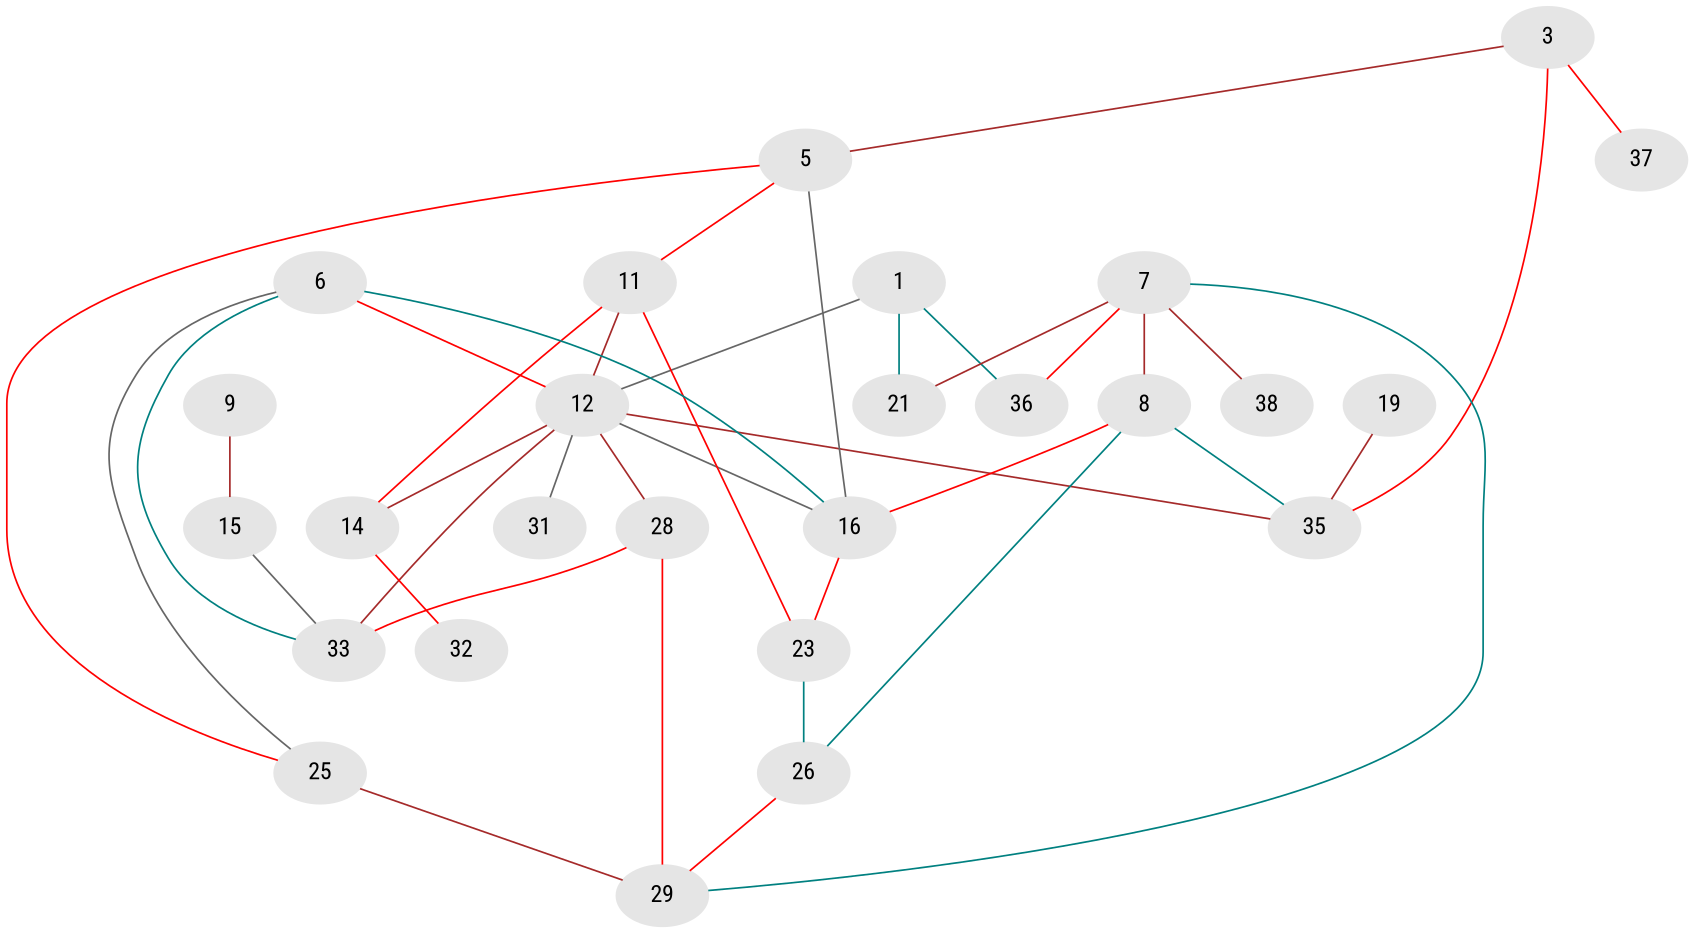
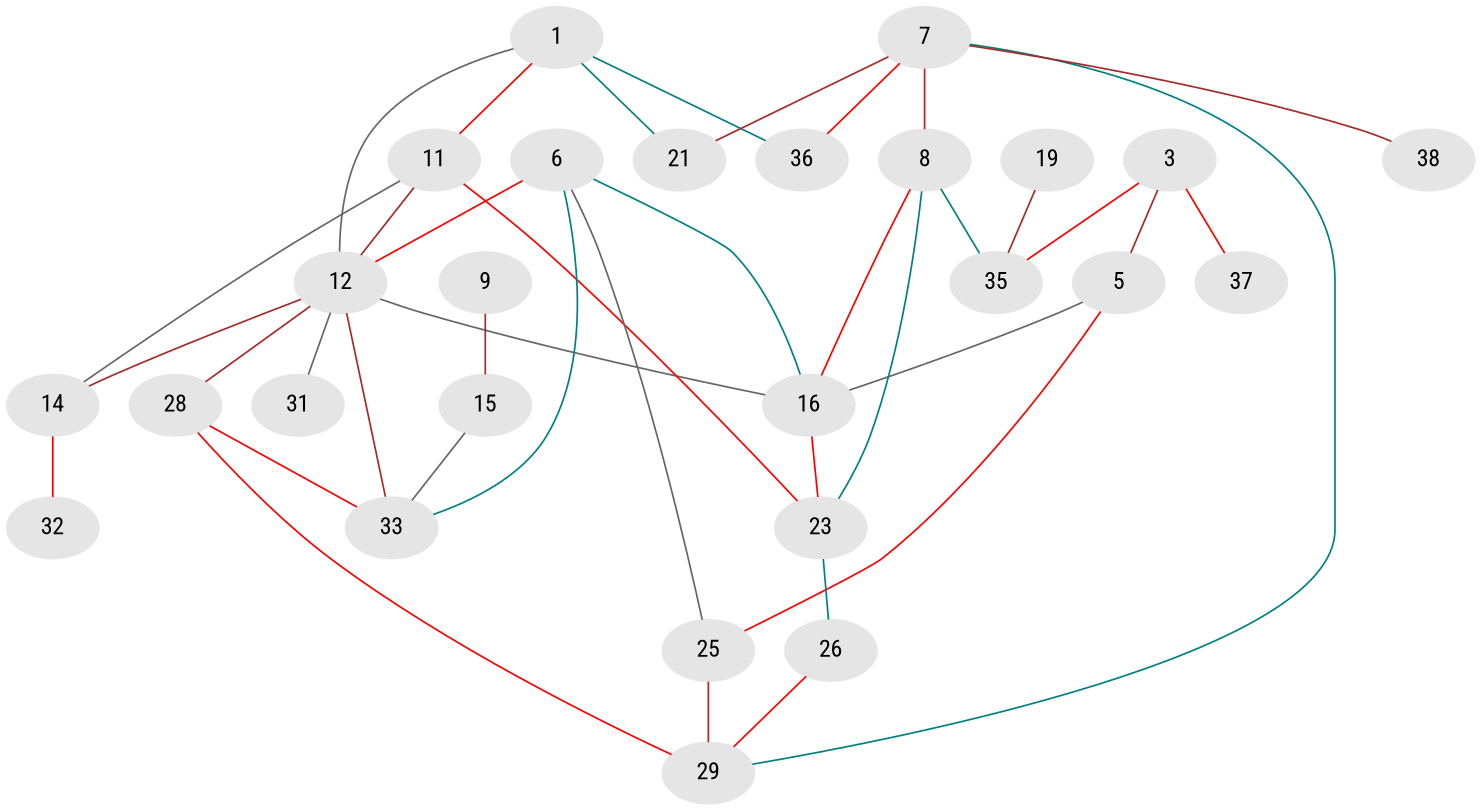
edge "5" -- "11": now "1" -- "11"
edge "11" -- "14": color red -> gray40
edge "12" -- "35": removed
edge "8" -- "26": now "8" -- "23"
